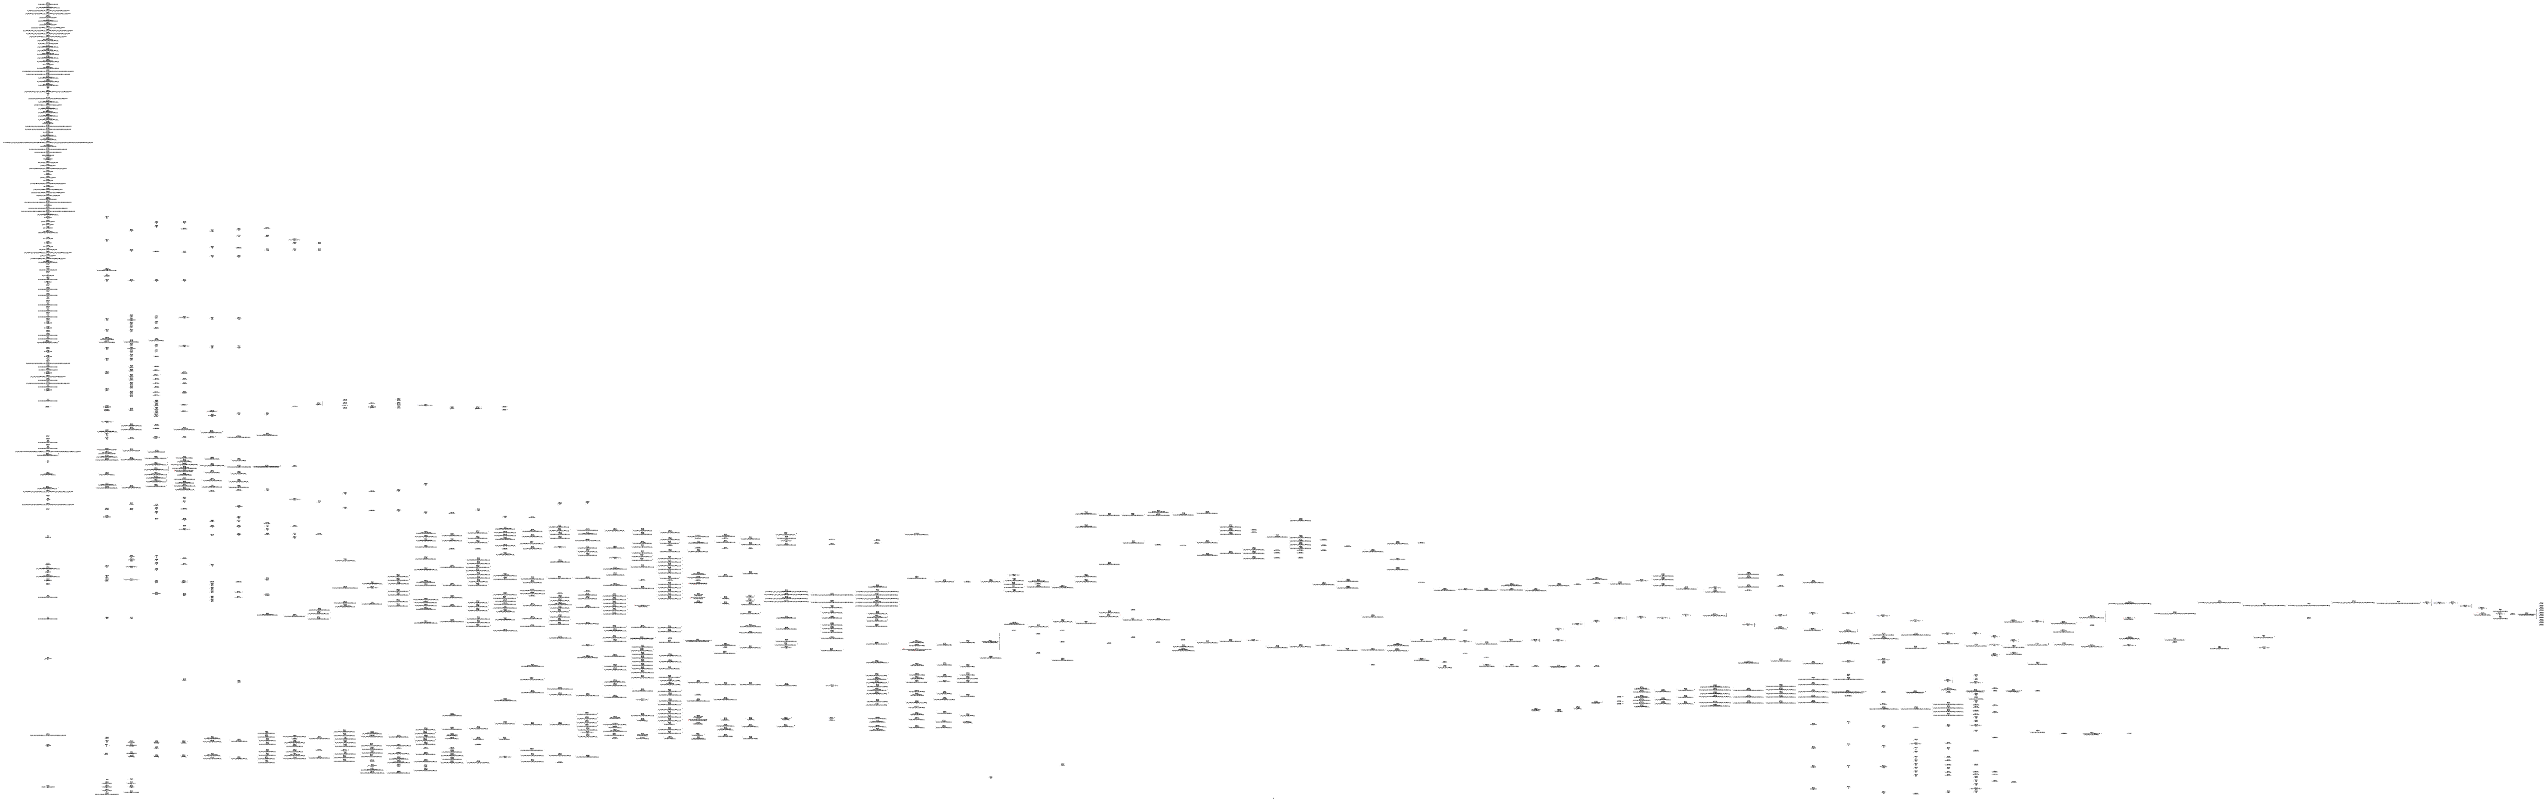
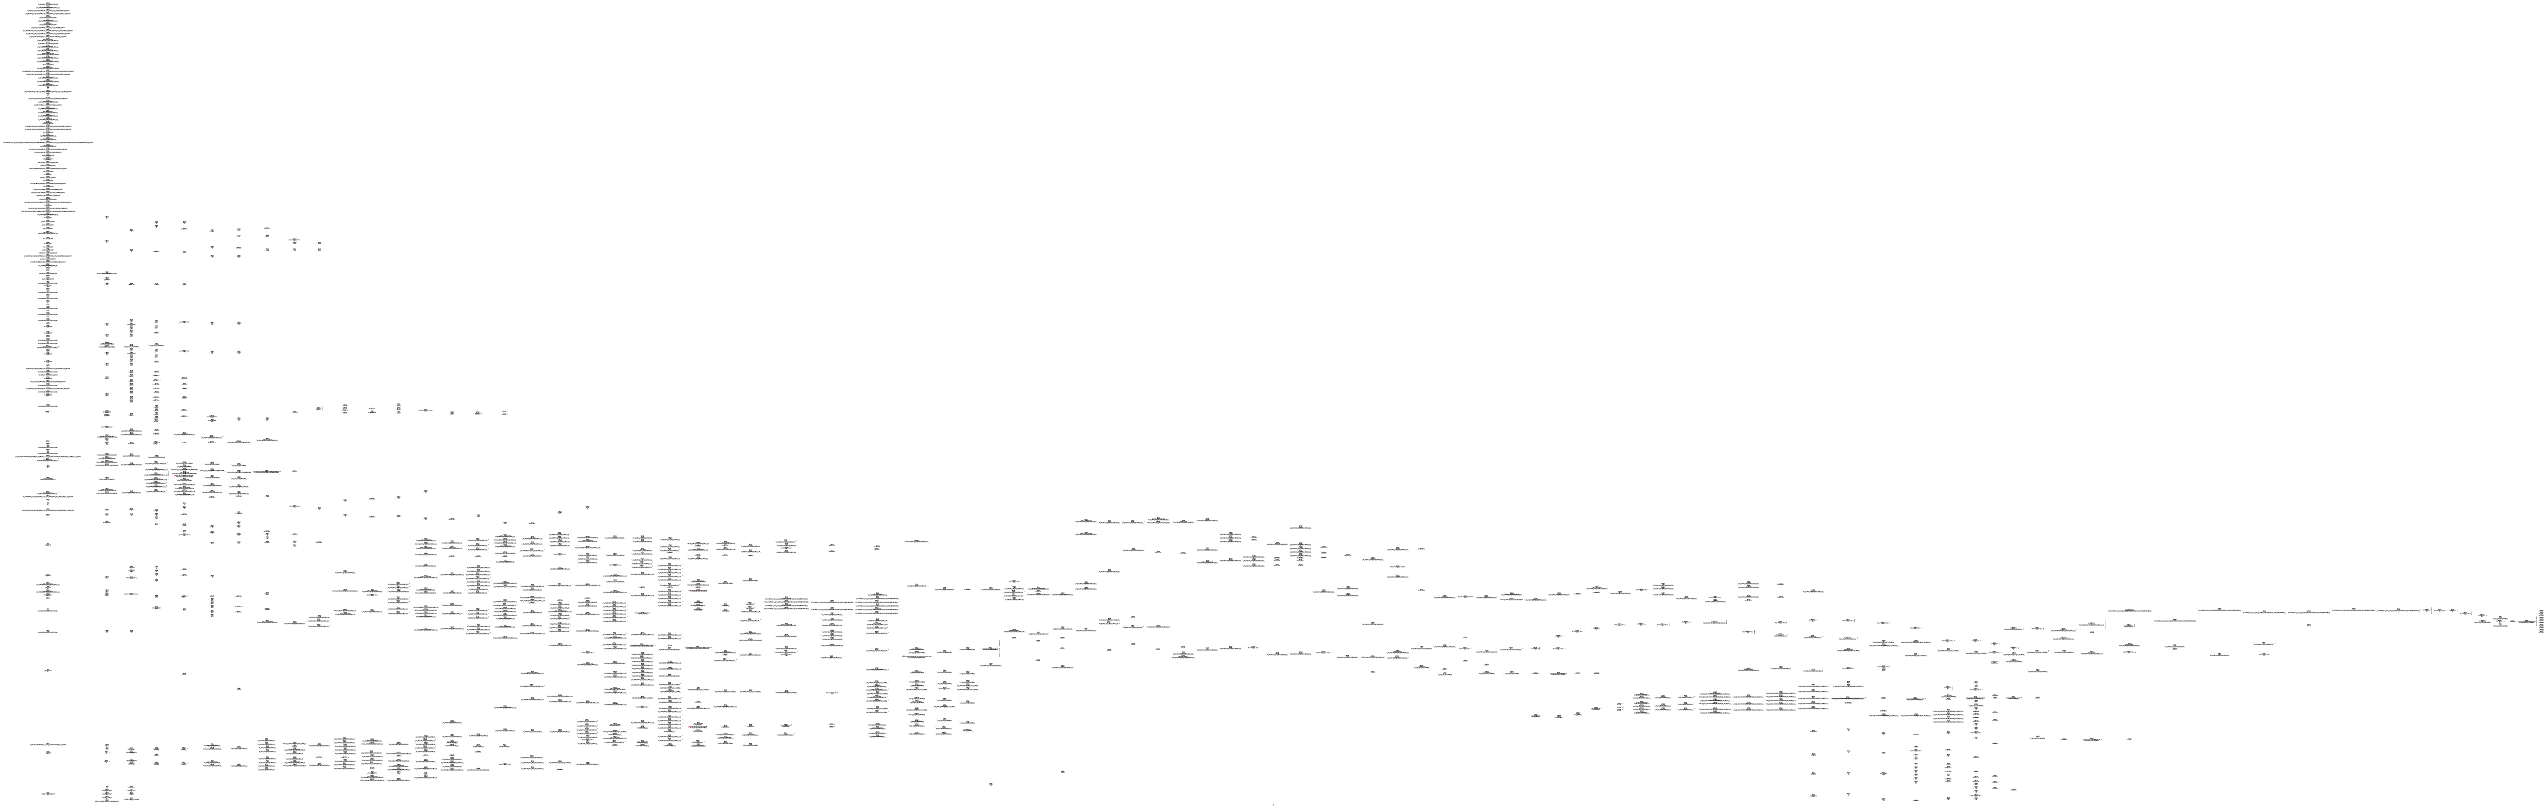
node "NodeID: 27": added
node "NodeID: 1906": added
